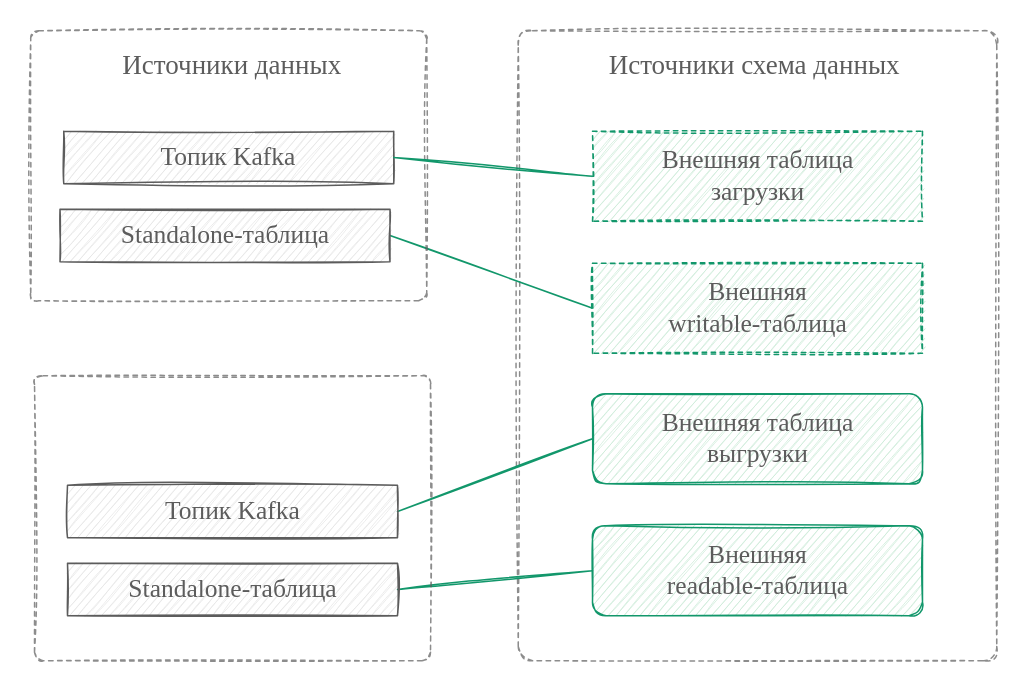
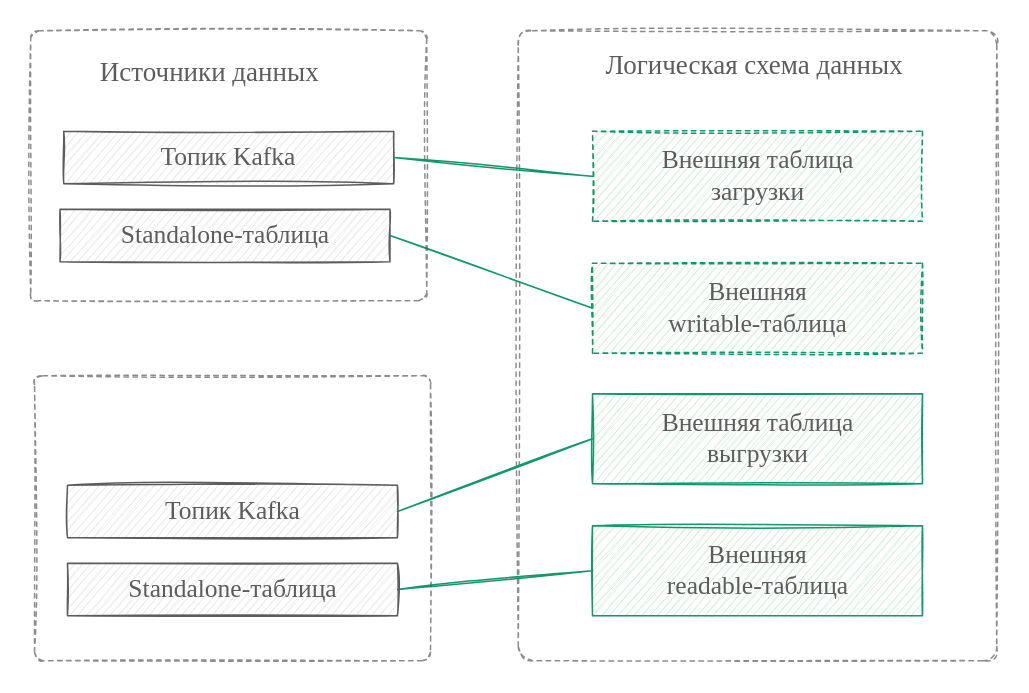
node "Источники данных": moved (233, 65) -> (210, 73)
node "Источники схема данных": label "Источники схема данных" -> "Логическая схема данных"
node "Внешняя таблица выгрузки": shape rounded rectangle -> rectangle
node "Внешняя readable-таблица": shape rounded rectangle -> rectangle
